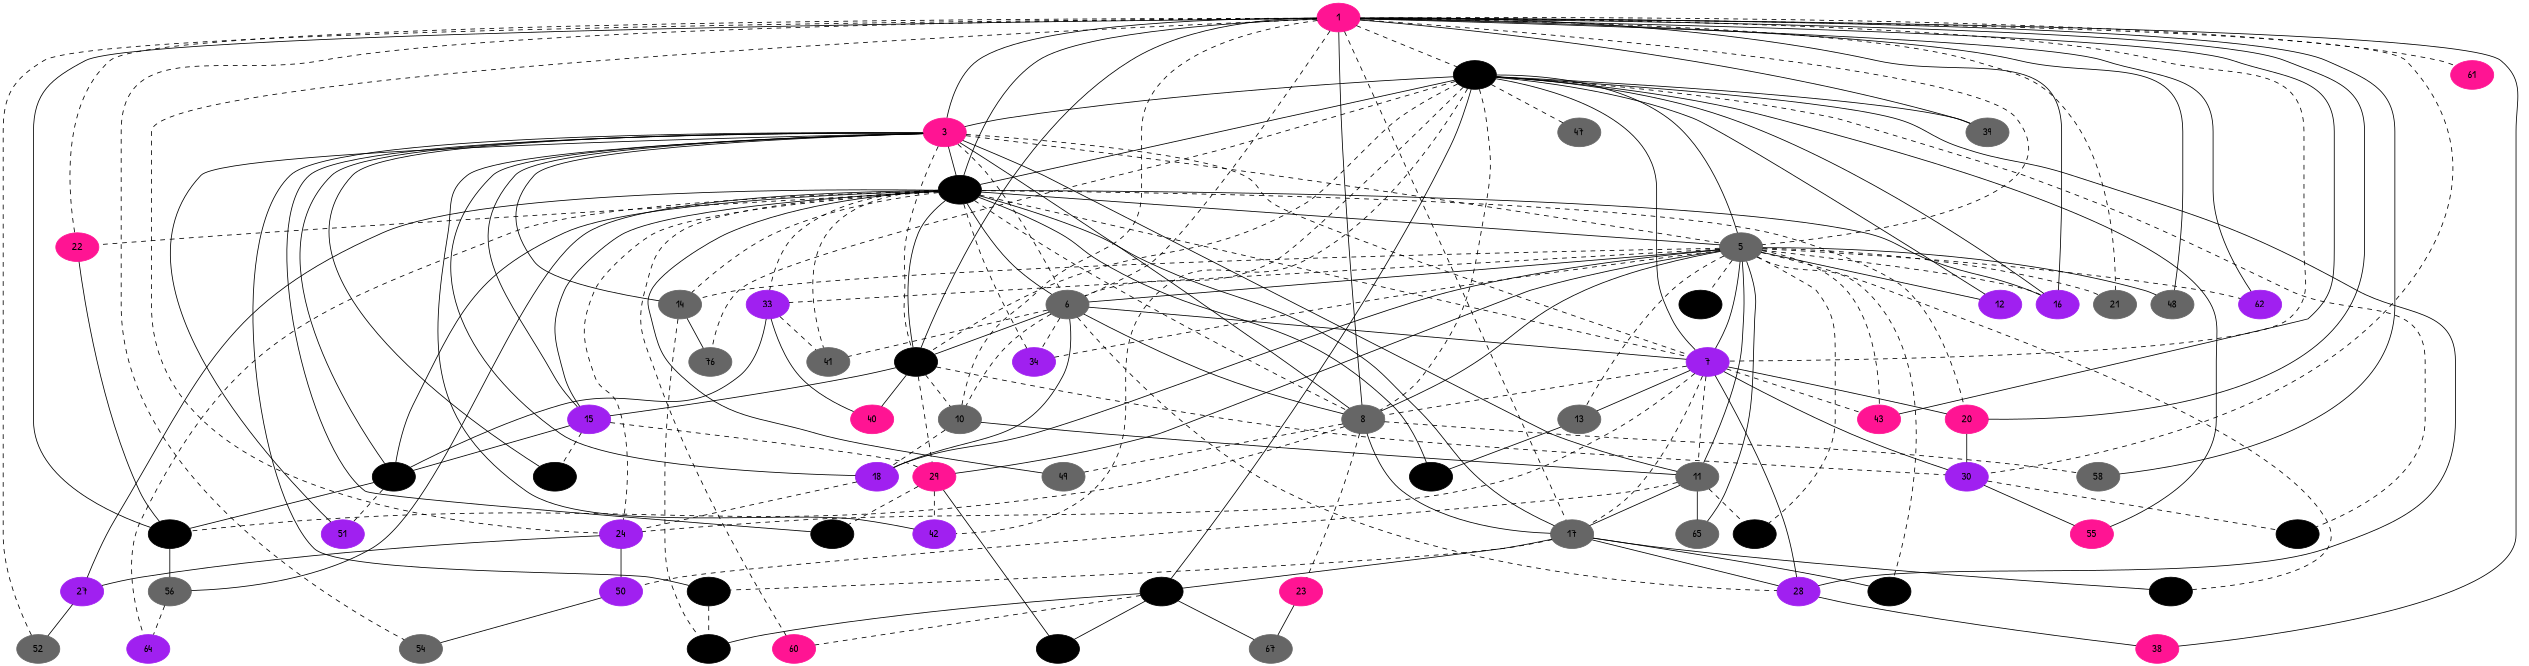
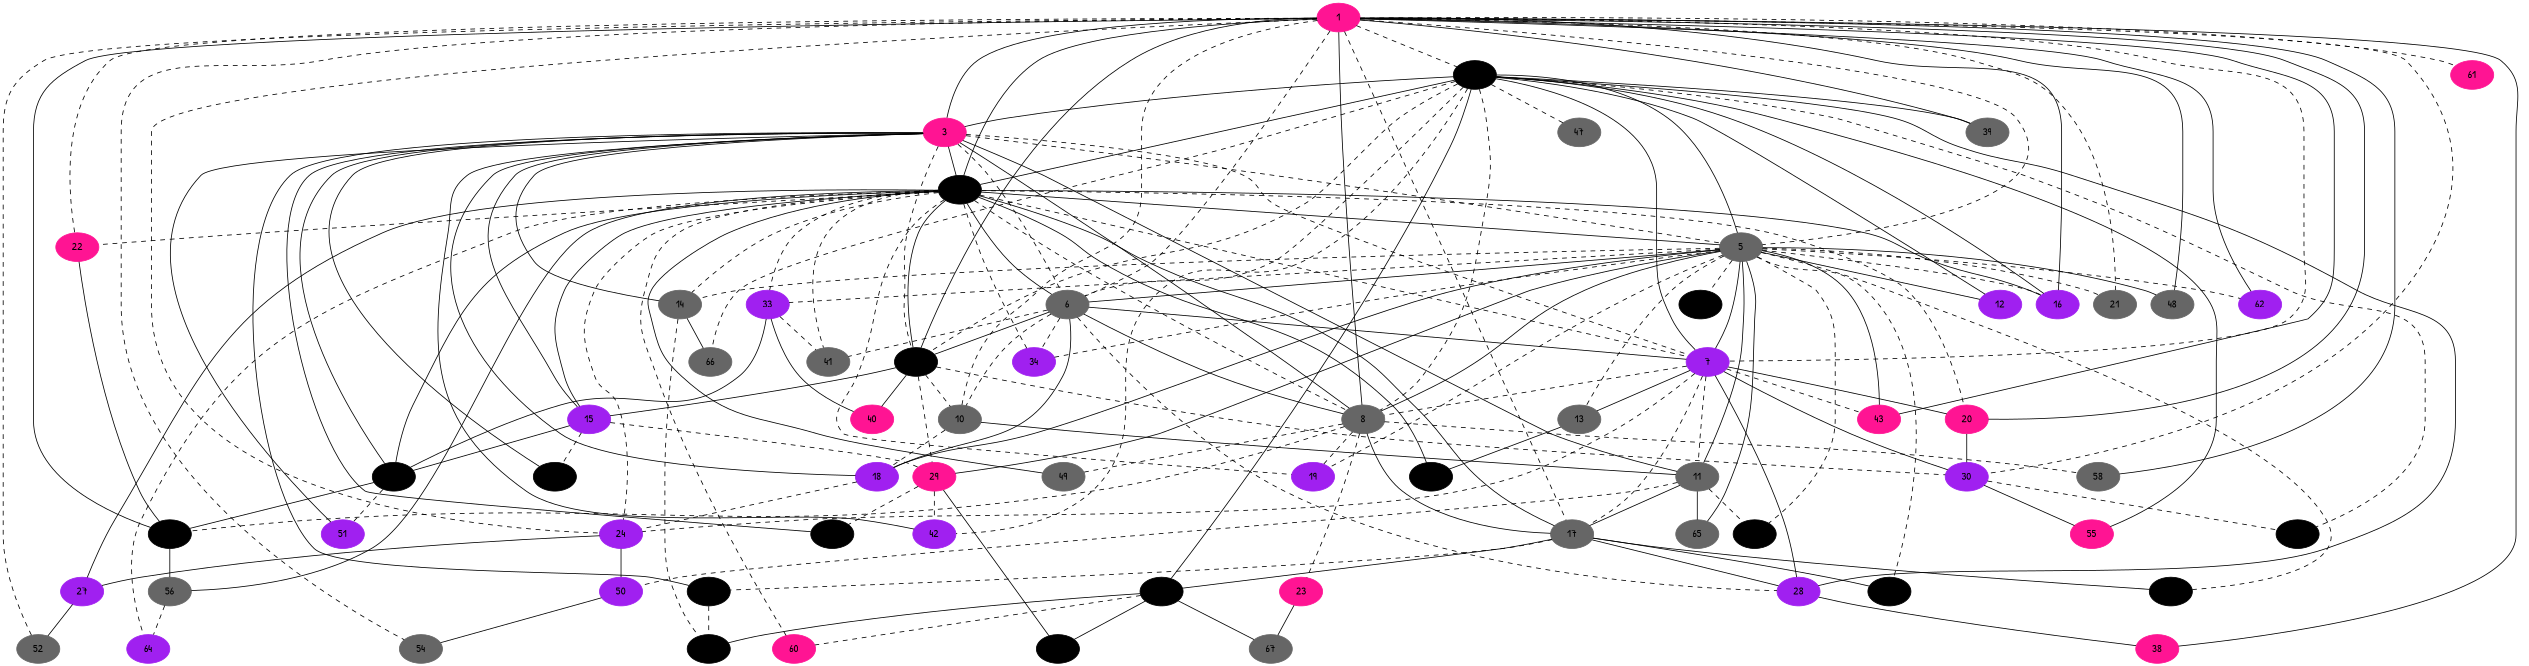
edge "5" -- "43": style dashed -> solid
node "76": label "76" -> "66"
node "19": added
